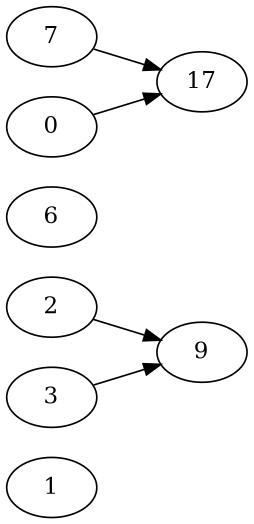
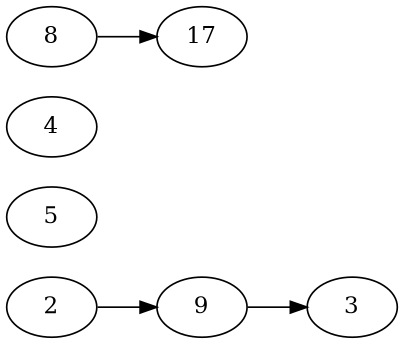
node "7": removed
node "0": label "0" -> "8"
node "6": label "6" -> "4"
node "5": added
edge "3" -> "9": reversed
node "1": removed
